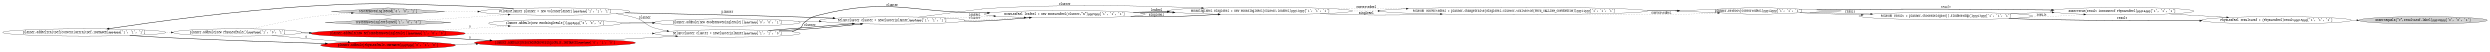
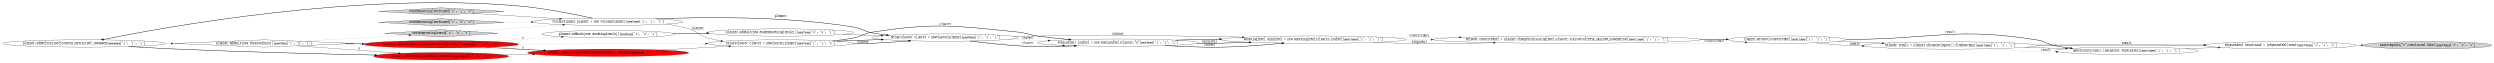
node "testRemoveSingleReformed['0', '1', '0']": added
node "planner.setRoot(convertedRel)@@@12@@@['1', '1', '1']": shape diamond -> ellipse
node "planner.addRule(new PhysLeafRule())@@@5@@@['1', '0', '1']": shape ellipse -> diamond
